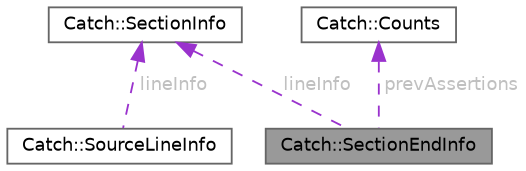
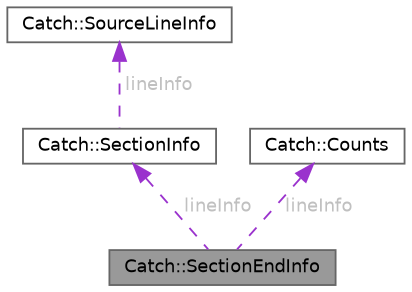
edge "Catch::SectionEndInfo" -> "Catch::Counts": label " prevAssertions" -> " lineInfo"
edge "Catch::SourceLineInfo" -> "Catch::SectionInfo": reversed
